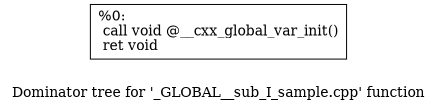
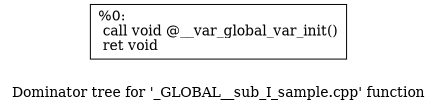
node "%0:": text "call void @__cxx_global_var_init()" -> "call void @__var_global_var_init()"
